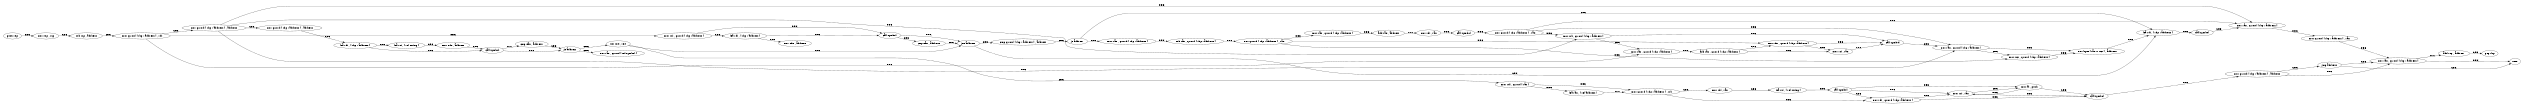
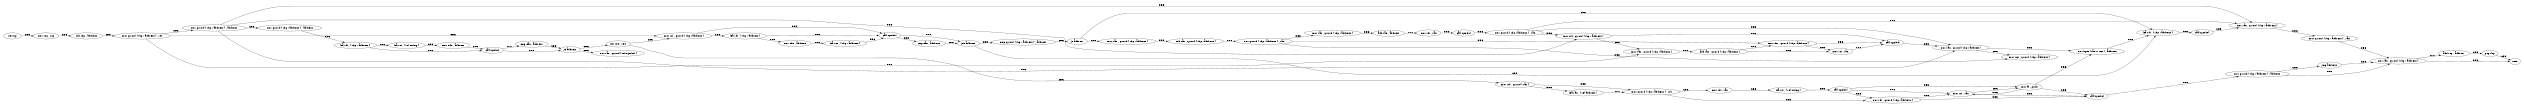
node "push rbp": label "push rbp" -> "rel rbp"
node "sub rsp , address": label "sub rsp , address" -> "sub rbp , address"
node "lea rcx , [ rbp - address ]": added
edge "xor r8d , r8d" -> "jne address": now "xor r8d , r8d" -> "mov rsi , qword [ rbp - address ]"
edge "mov rcx , qword [ rbp - address ]" -> "mov byte [ rax + rcx ] , address": now "mov al , push" -> "mov byte [ rax + rcx ] , address"
edge "jmp address" -> "retn": now "pop rbp" -> "retn"
